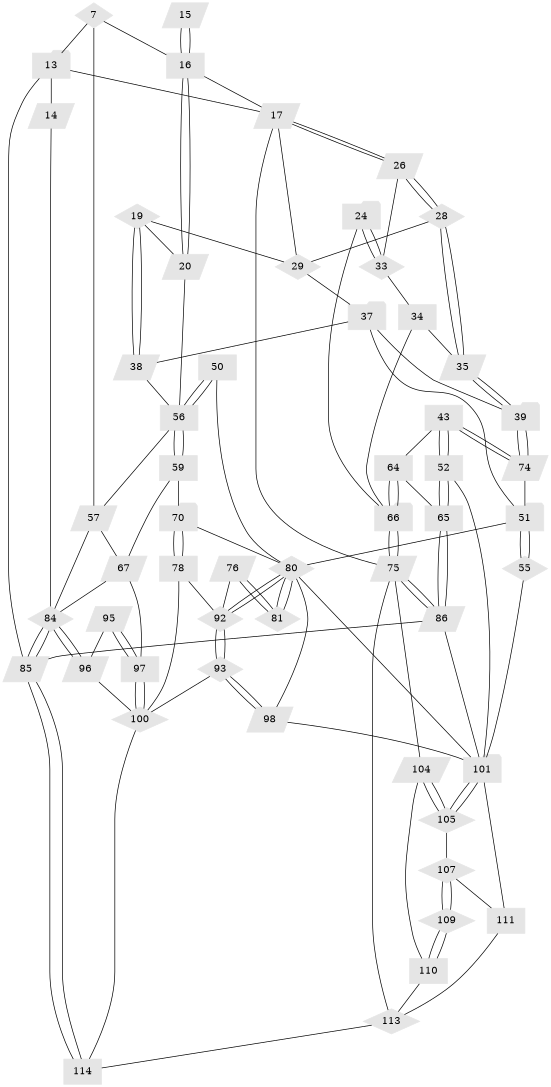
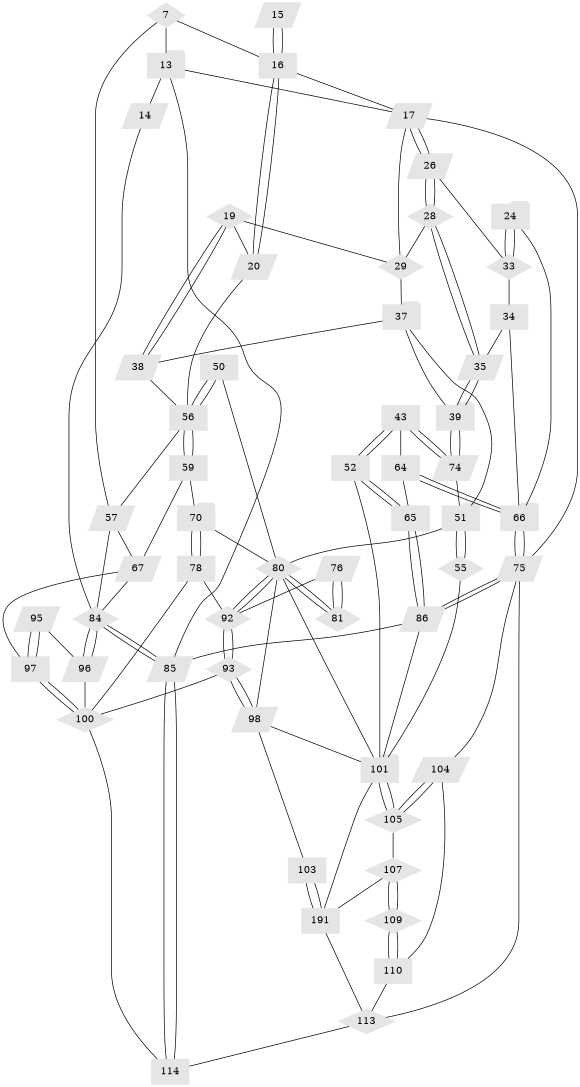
node "103": added
node "111": label "111" -> "191"
